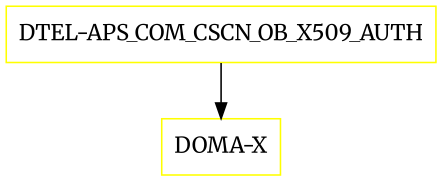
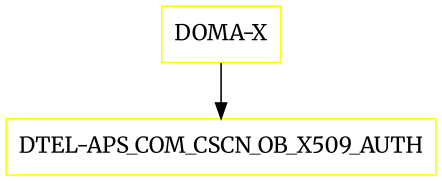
edge "DTEL-APS_COM_CSCN_OB_X509_AUTH" -> "DOMA-X": reversed
